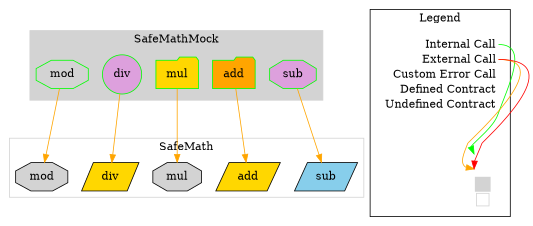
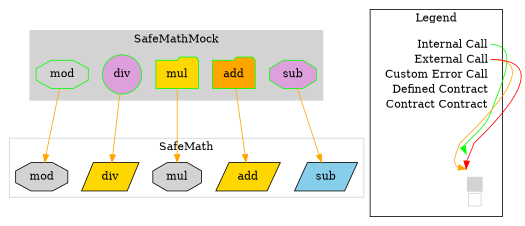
node "Internal Call": text "Undefined Contract" -> "Contract Contract"
